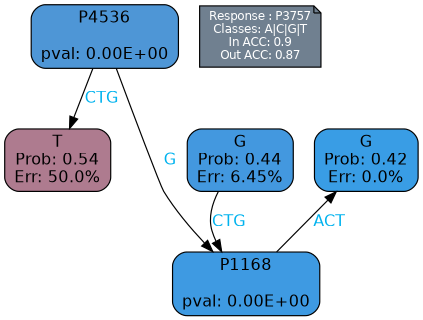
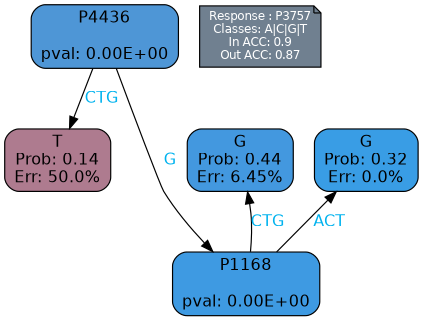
node "P4536 pval: 0.00E+00": label "P4536 pval: 0.00E+00" -> "P4436 pval: 0.00E+00"
node "T Prob: 0.54 Err: 50.0%": label "T Prob: 0.54 Err: 50.0%" -> "T Prob: 0.14 Err: 50.0%"
node "G Prob: 0.42 Err: 0.0%": label "G Prob: 0.42 Err: 0.0%" -> "G Prob: 0.32 Err: 0.0%"
edge "G Prob: 0.44 Err: 6.45%" -> "P1168 pval: 0.00E+00": reversed
